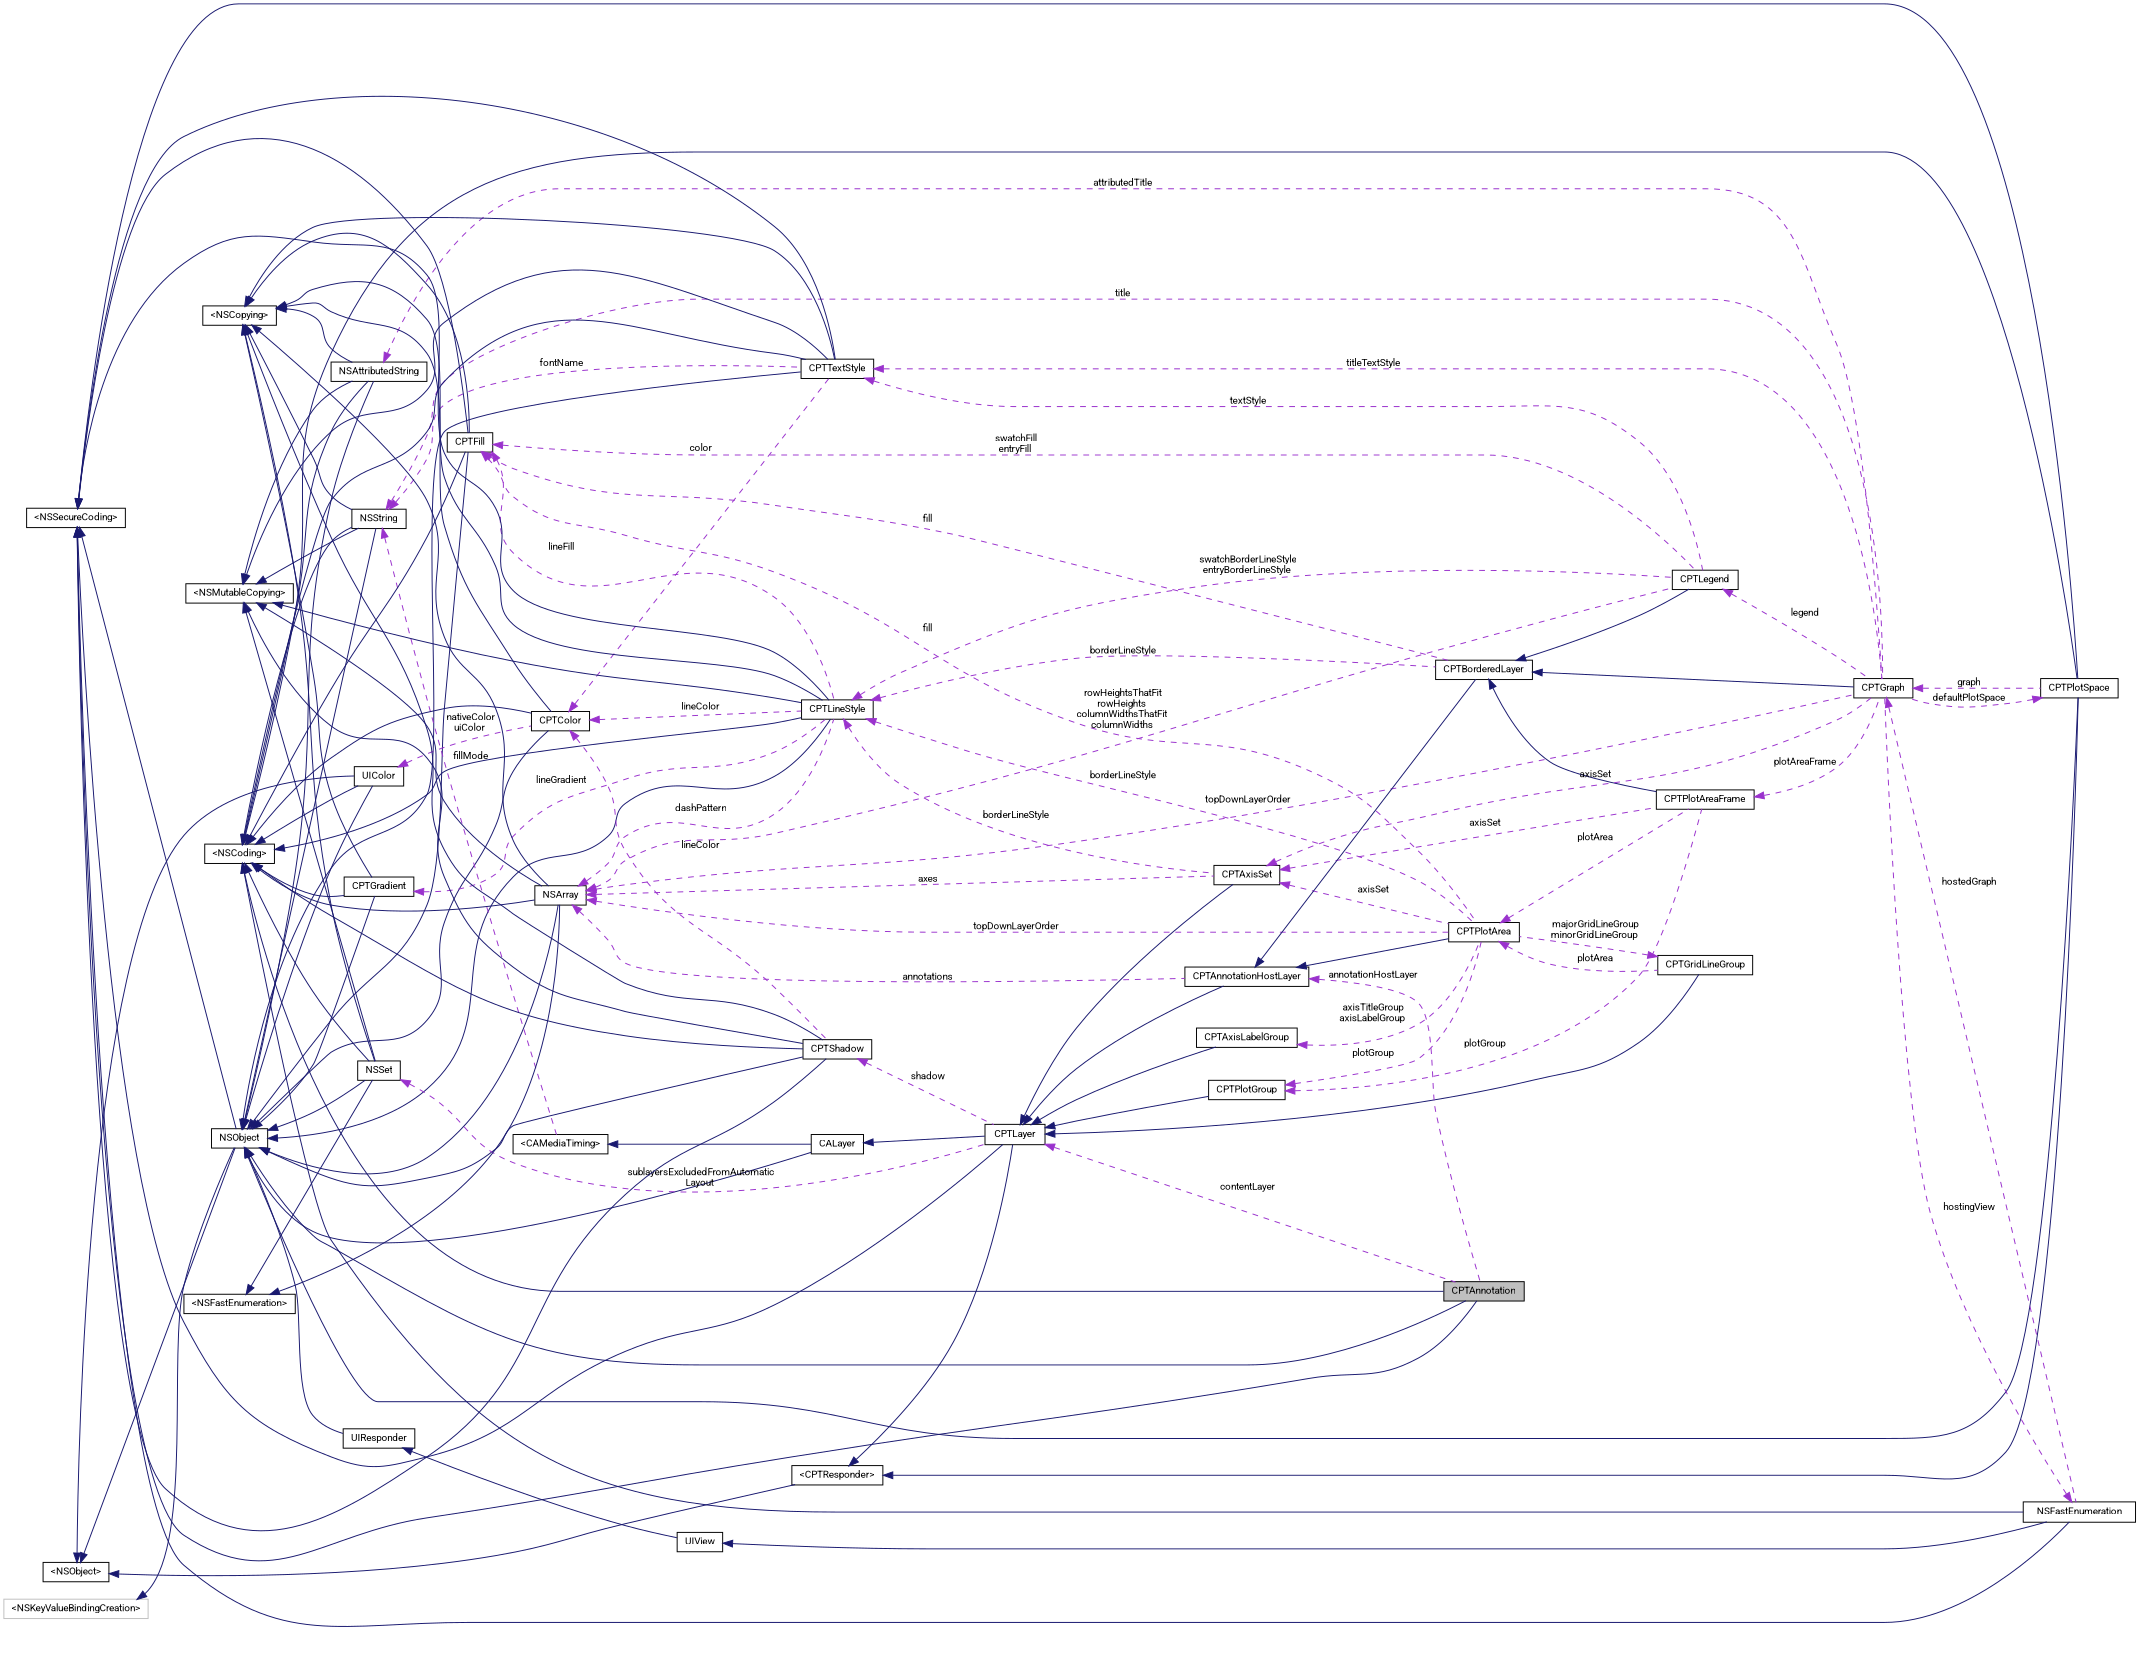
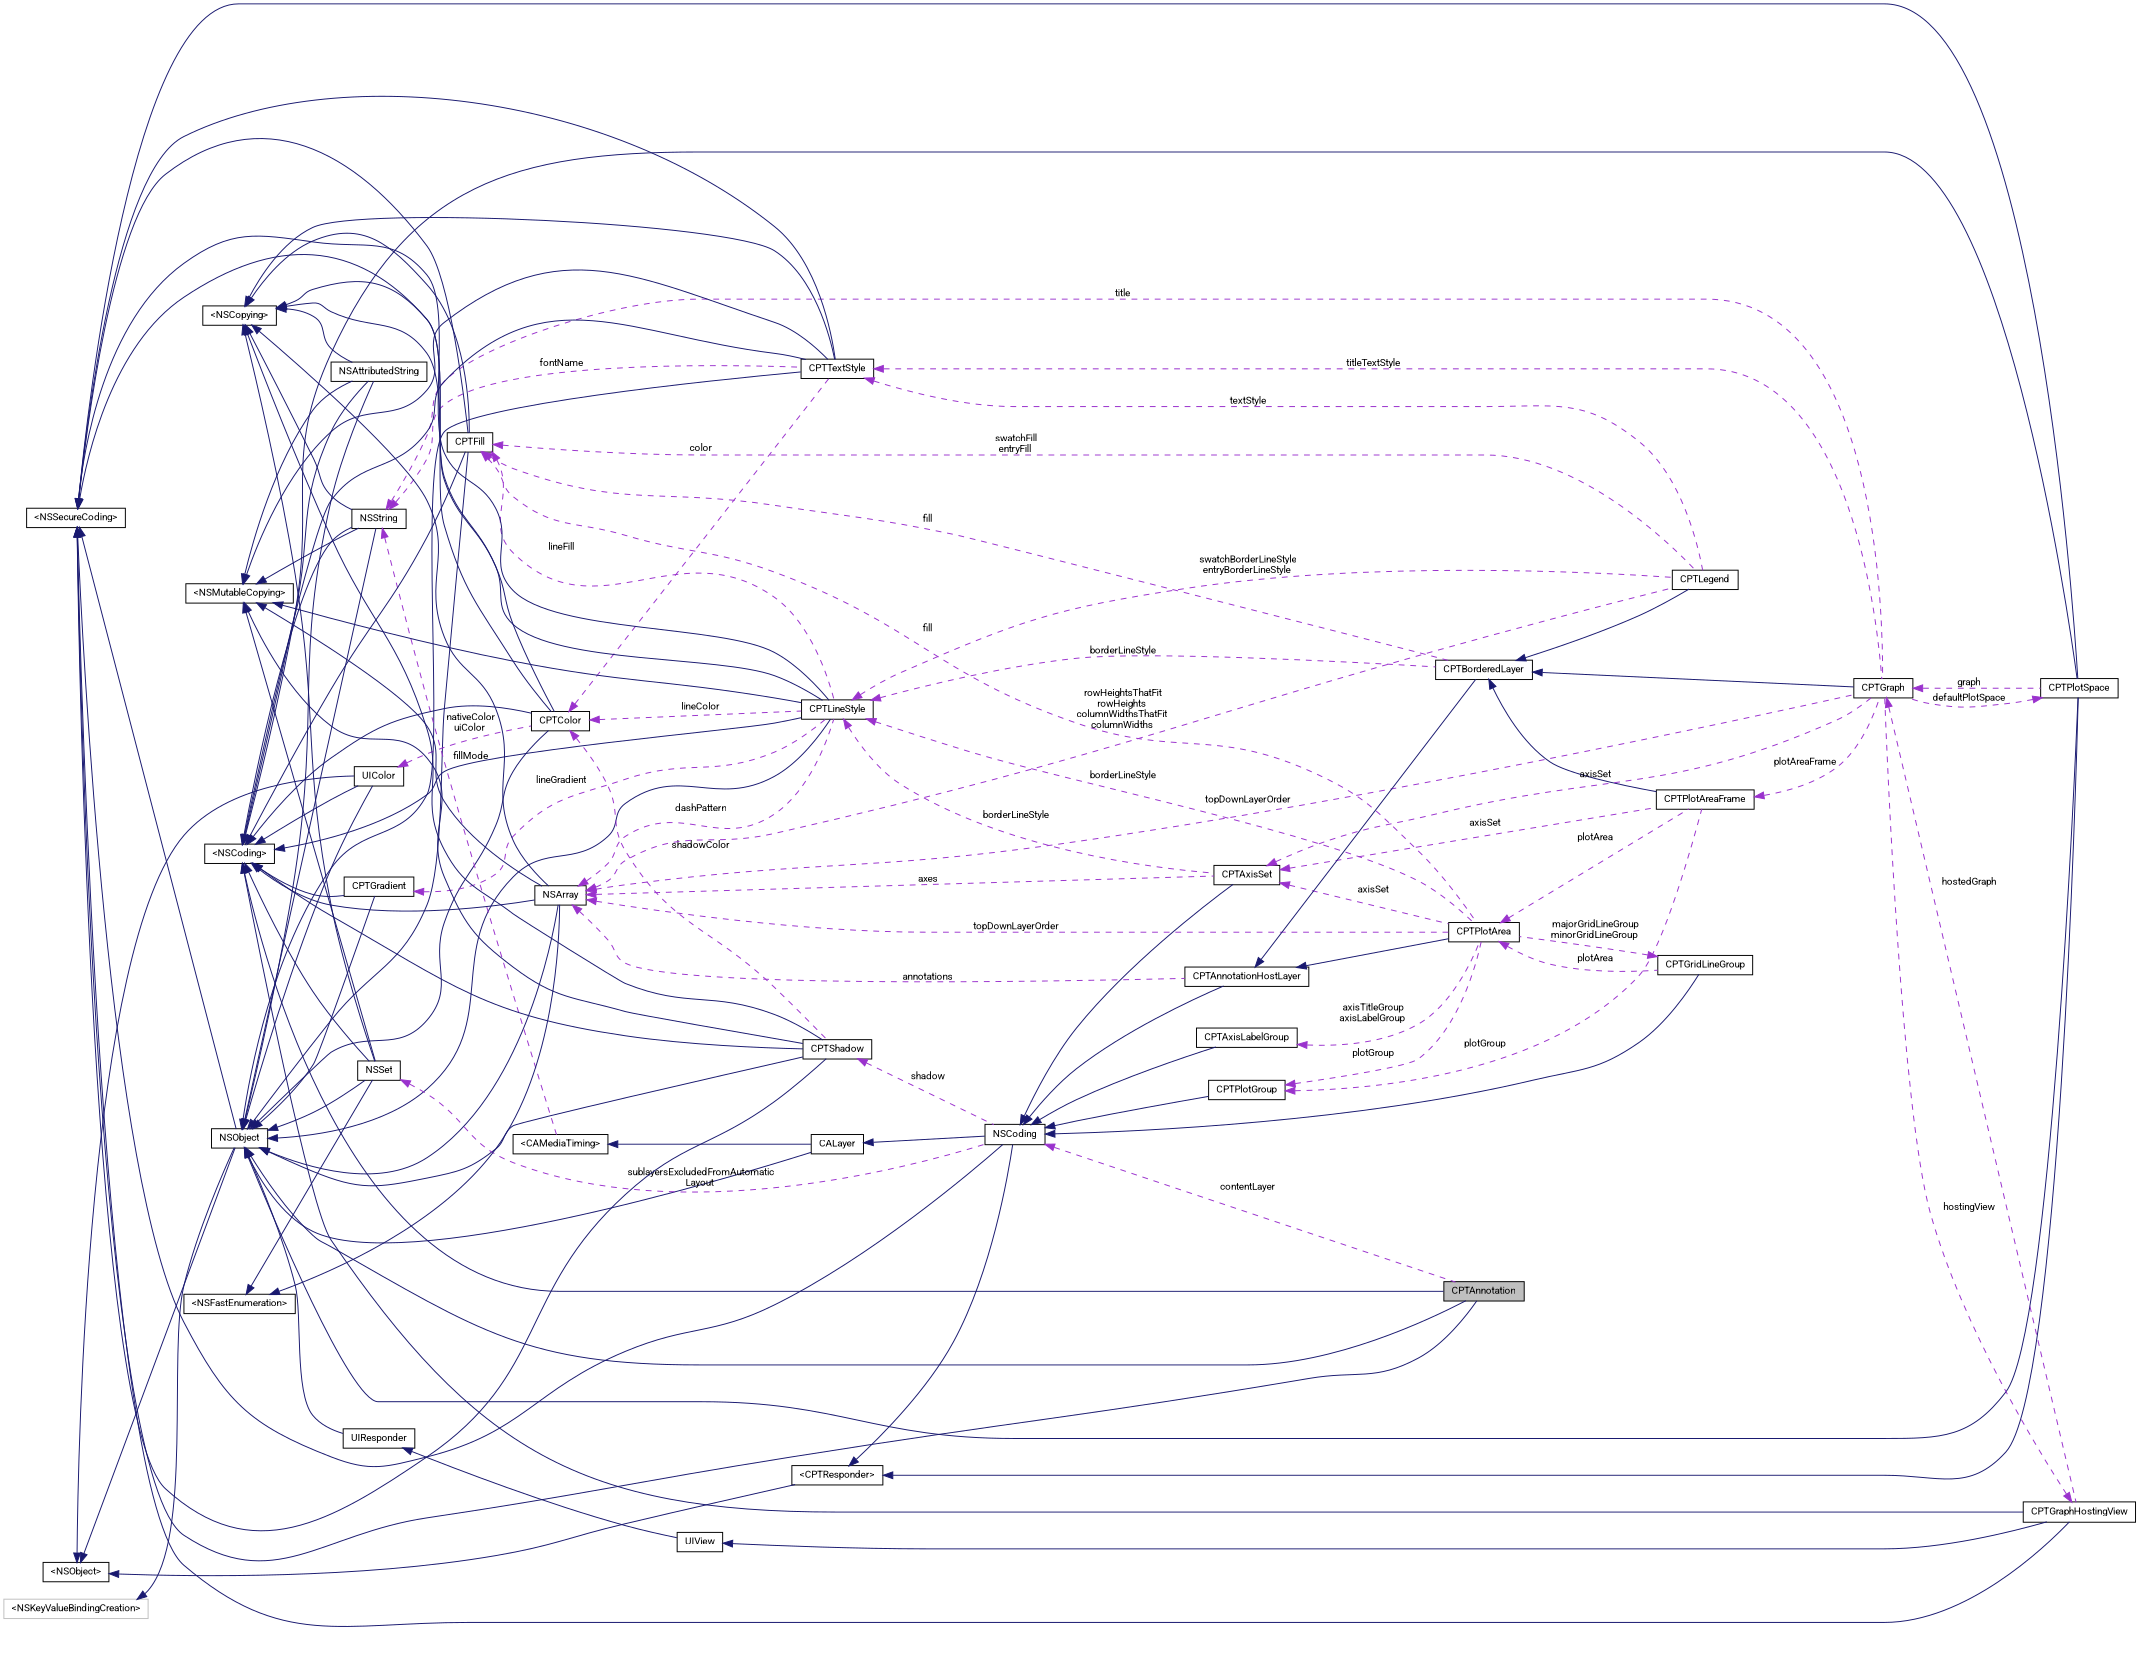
edge "CPTGraph" -> "NSAttributedString": removed, label "attributedTitle"
edge "CPTColor" -> "<NSSecureCoding>": added
edge "CPTGraph" -> "CPTLegend": removed, label "legend"
edge "CPTGradient" -> "<NSCopying>": removed
edge "CPTShadow" -> "CPTColor": label " lineColor" -> " shadowColor"
edge "CPTAnnotation" -> "CPTAnnotationHostLayer": removed, label "annotationHostLayer"
node "CPTLayer": label "CPTLayer" -> "NSCoding"
node "NSFastEnumeration": label "NSFastEnumeration" -> "CPTGraphHostingView"
